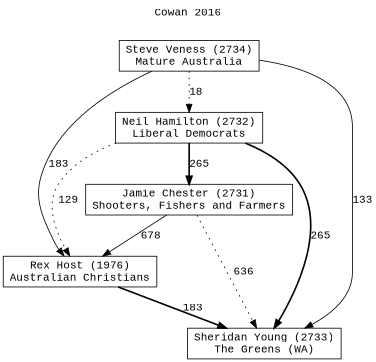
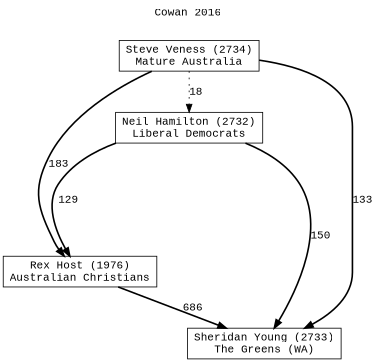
edge "Steve Veness (2734) Mature Australia" -> "Rex Host (1976) Australian Christians": style solid -> bold
edge "Steve Veness (2734) Mature Australia" -> "Sheridan Young (2733) The Greens (WA)": style solid -> bold
edge "Neil Hamilton (2732) Liberal Democrats" -> "Rex Host (1976) Australian Christians": style dotted -> bold
node "Jamie Chester (2731) Shooters, Fishers and Farmers": removed
edge "Neil Hamilton (2732) Liberal Democrats" -> "Sheridan Young (2733) The Greens (WA)": label "265" -> "150"
edge "Rex Host (1976) Australian Christians" -> "Sheridan Young (2733) The Greens (WA)": label "183" -> "686"
